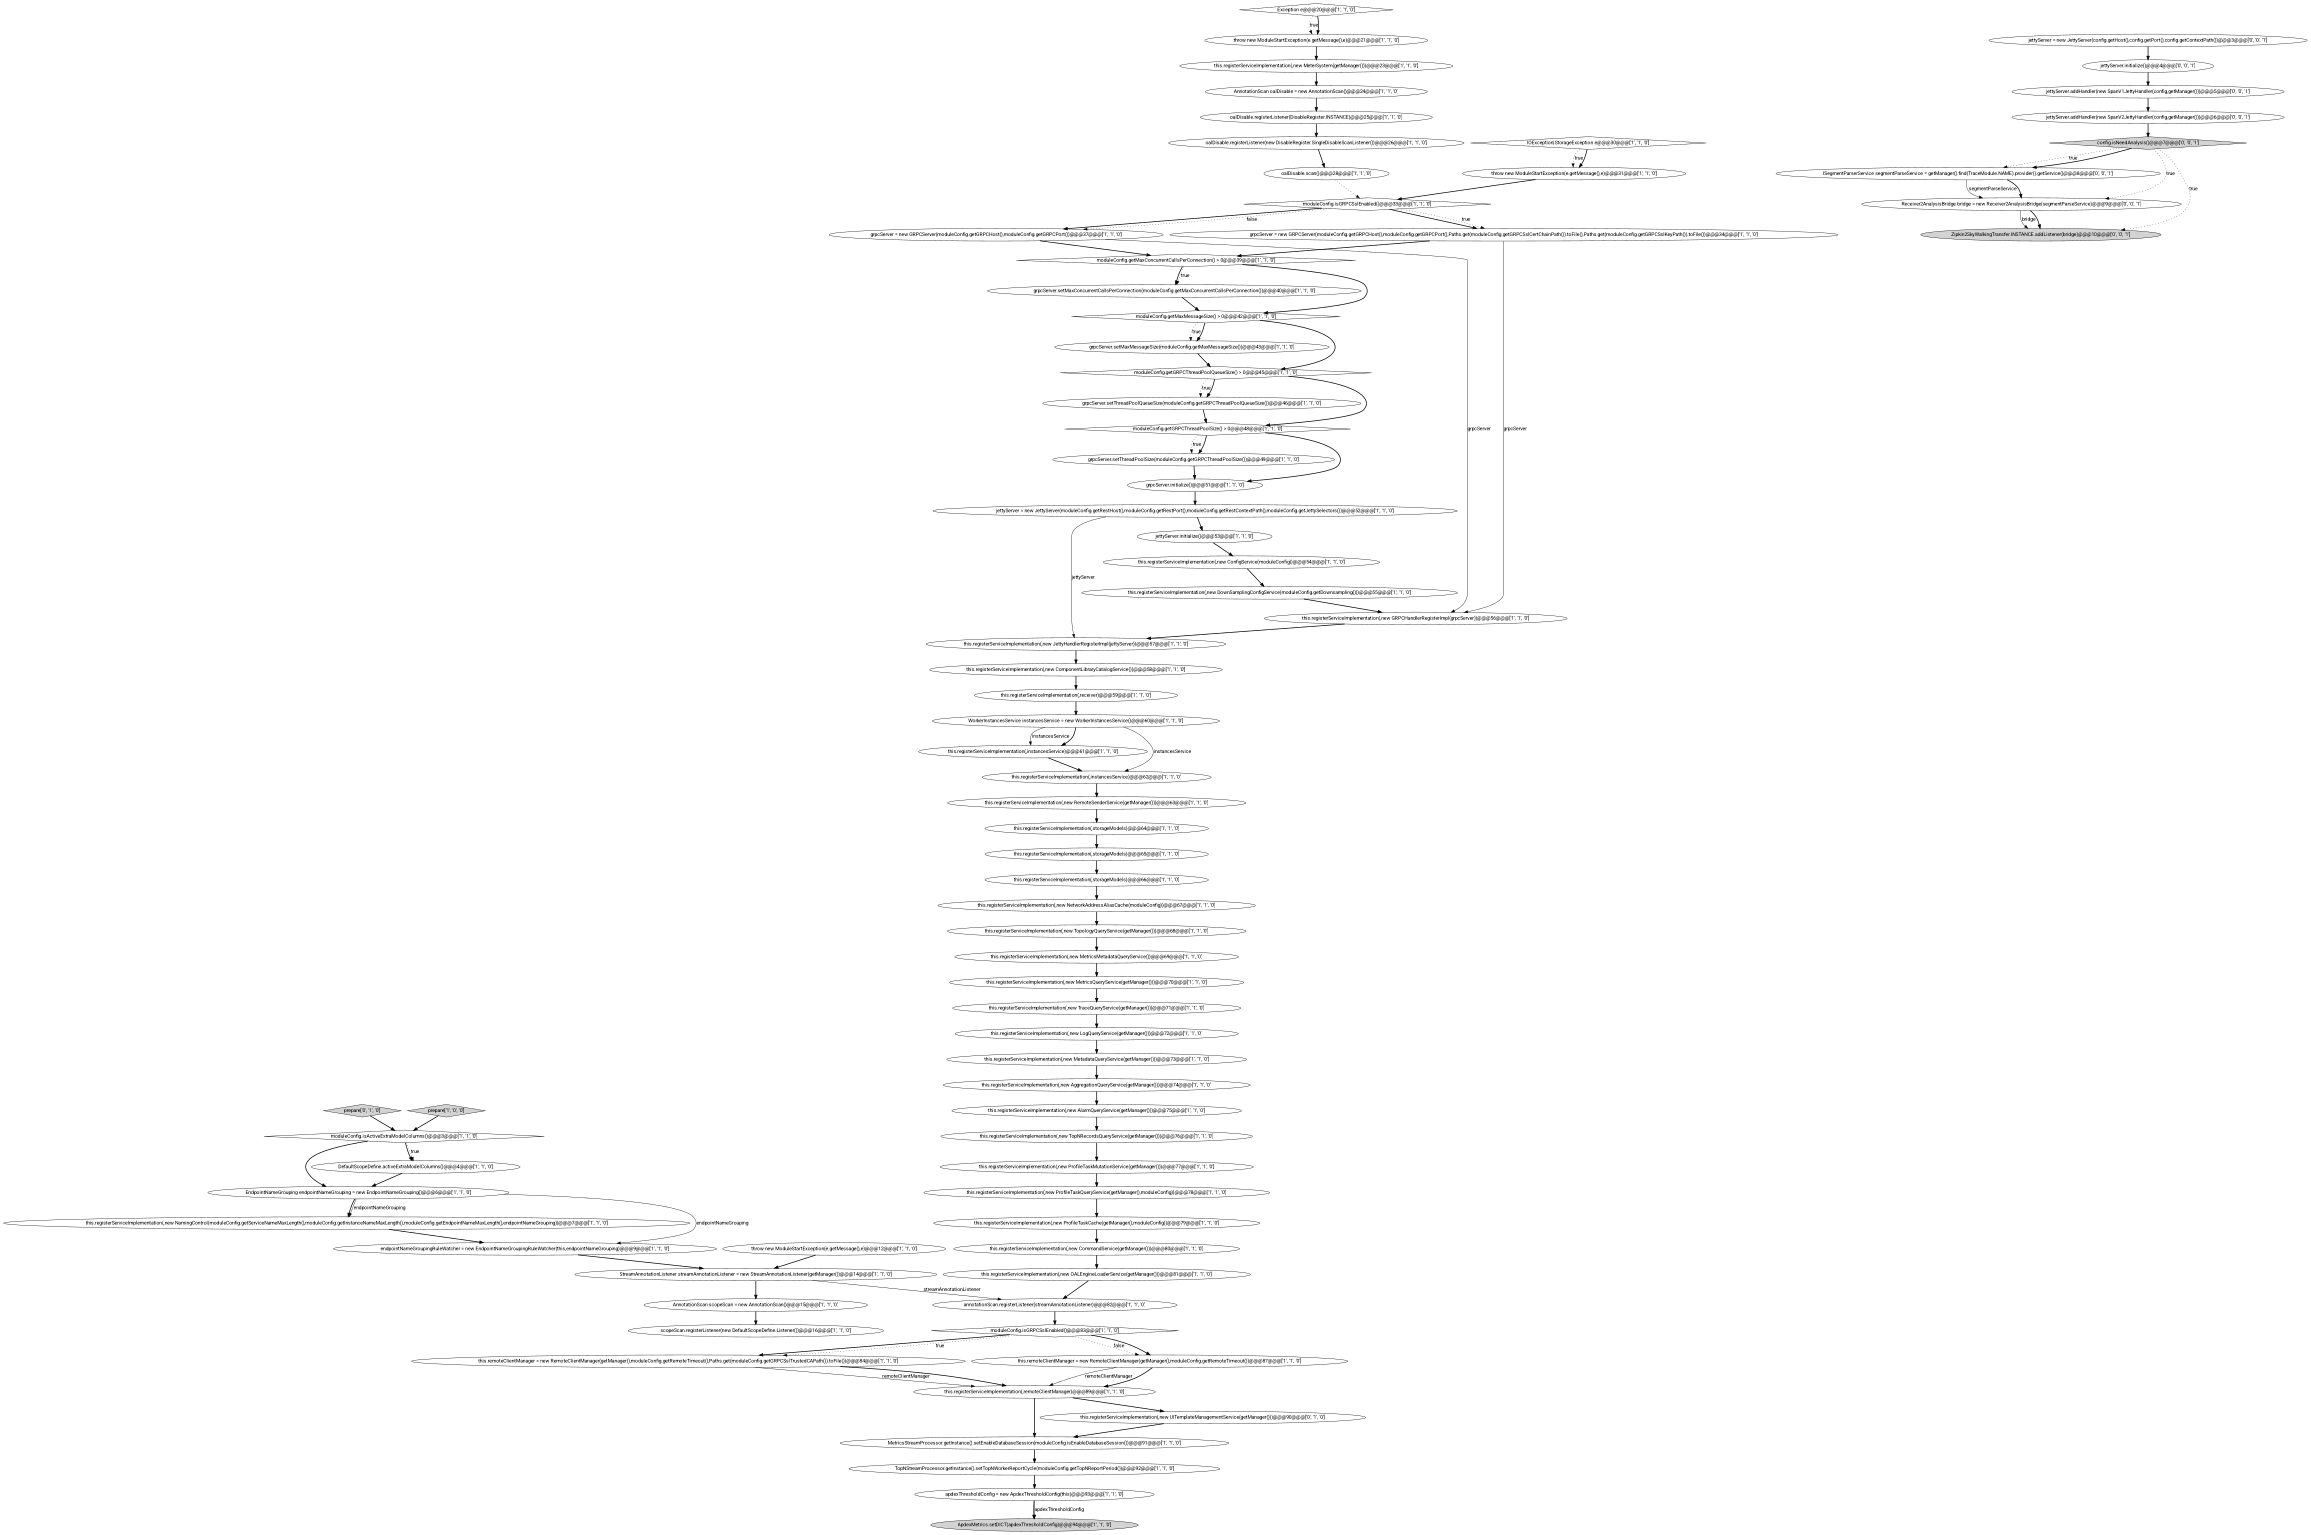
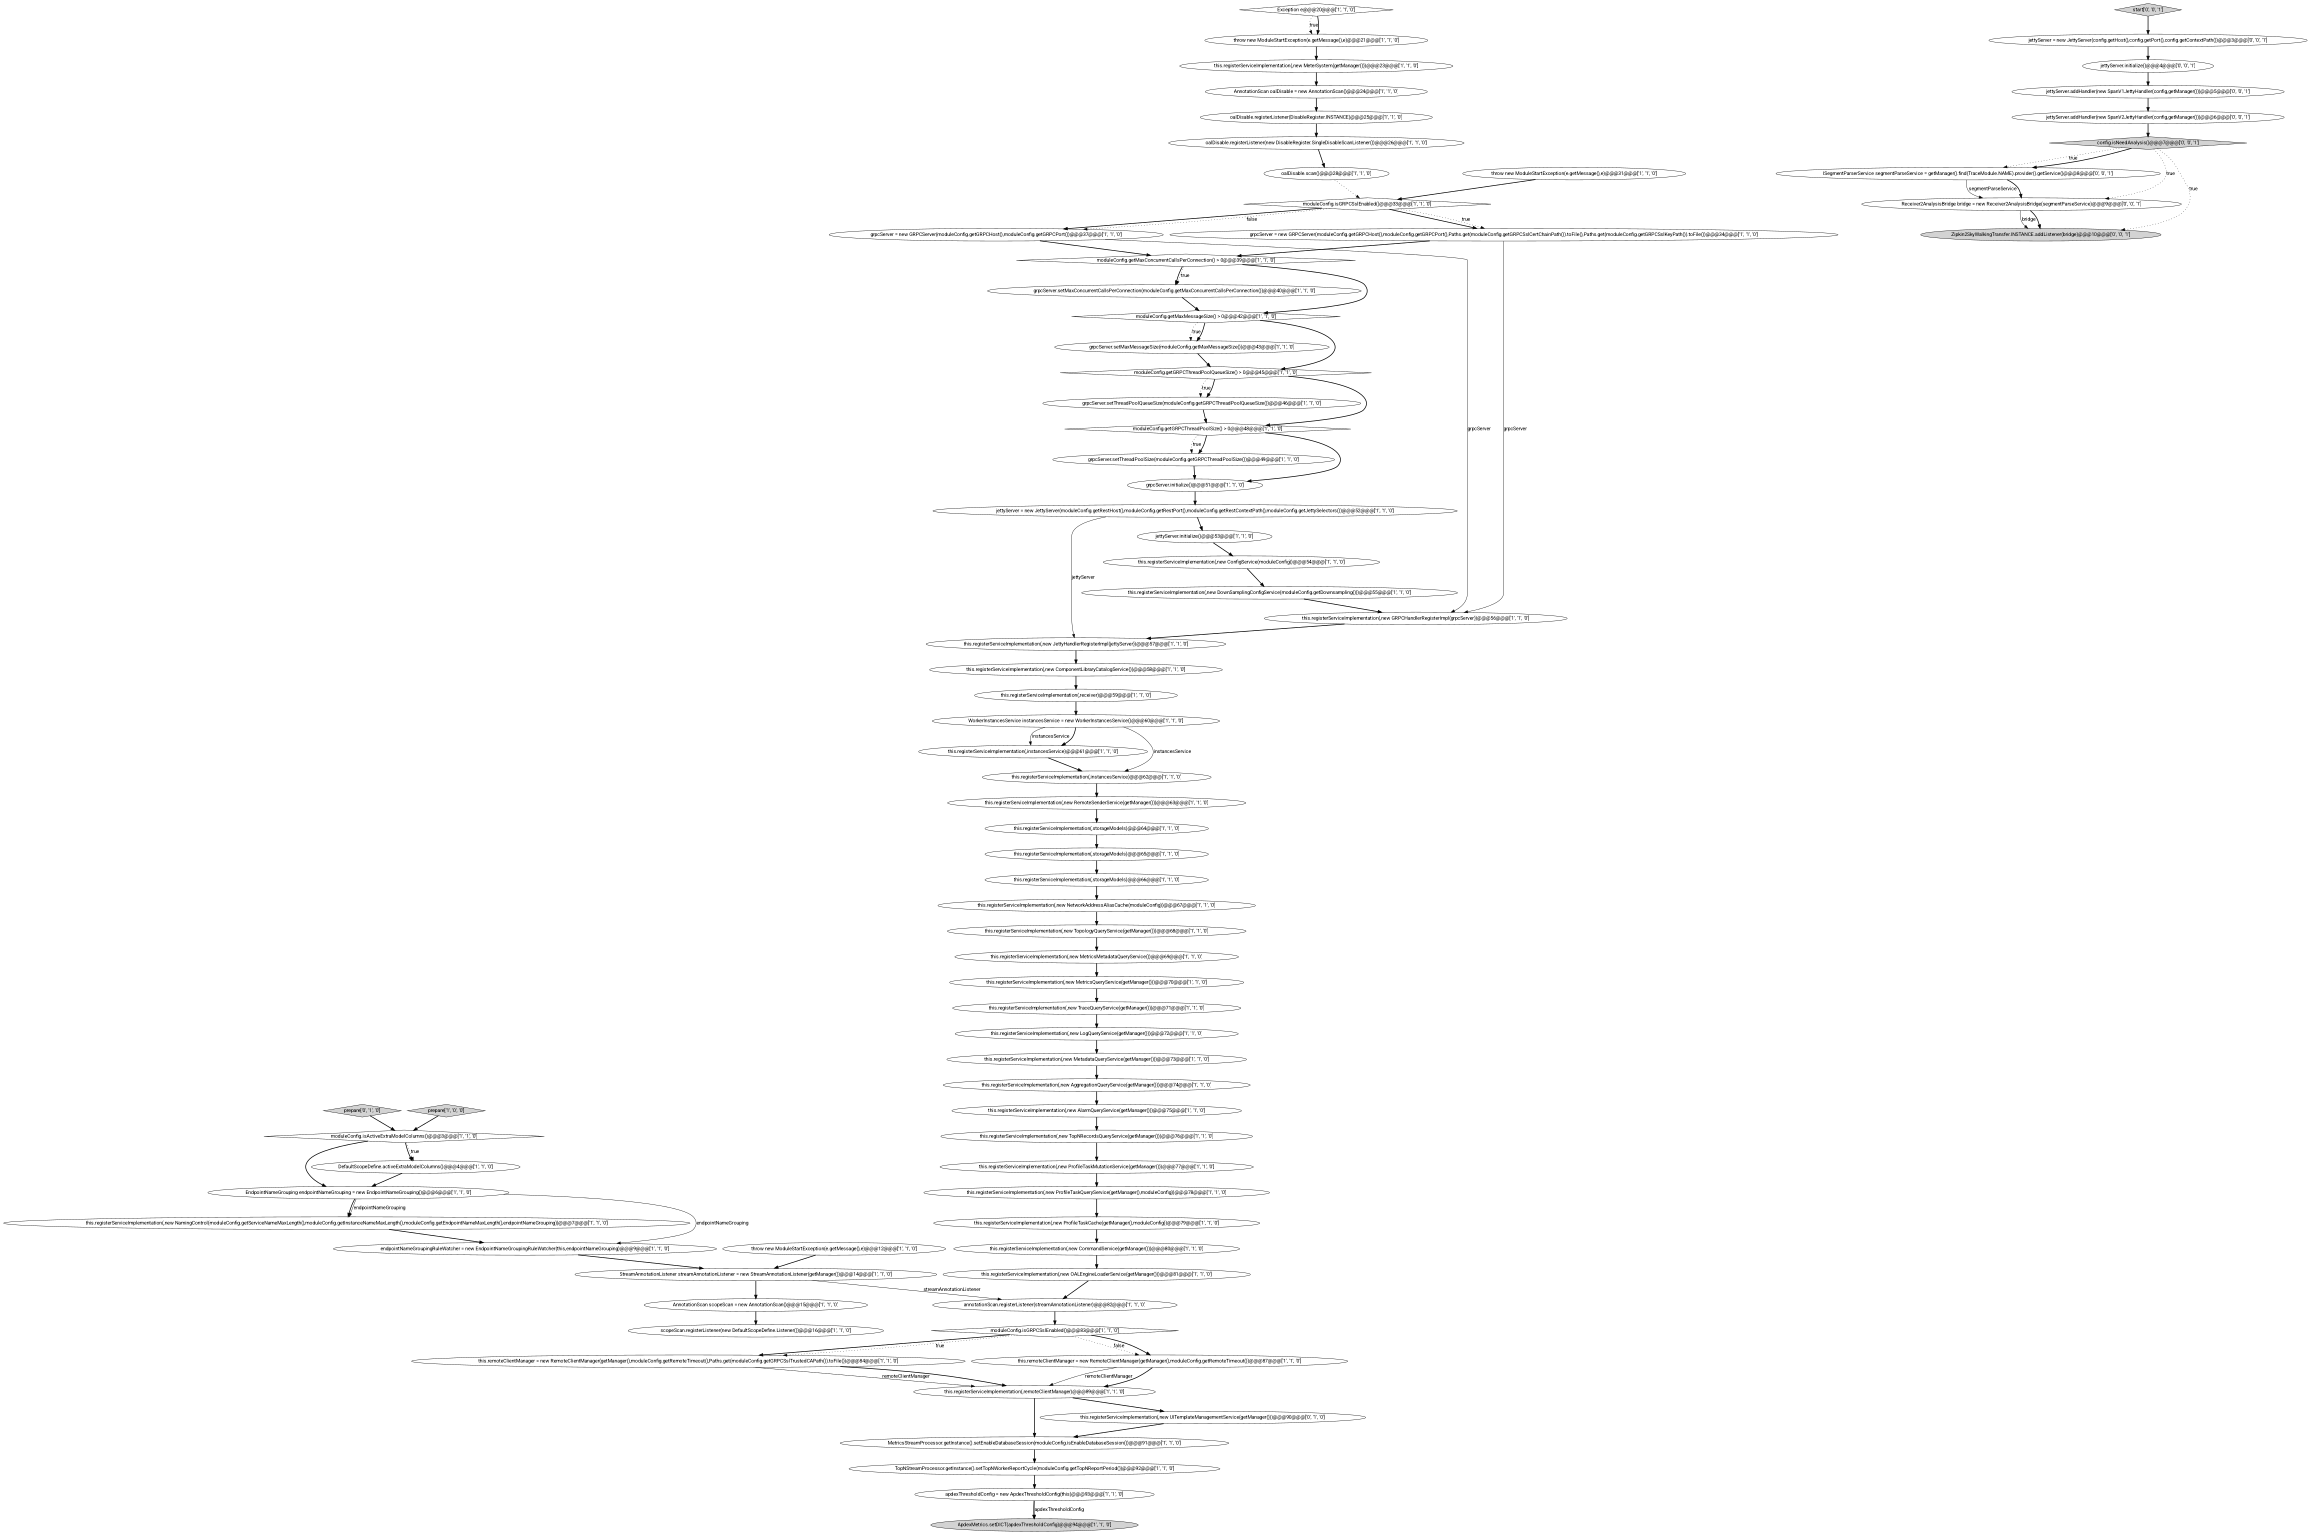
node "start['0', '0', '1']": added
node "IOException|StorageException e@@@30@@@['1', '1', '0']": removed
